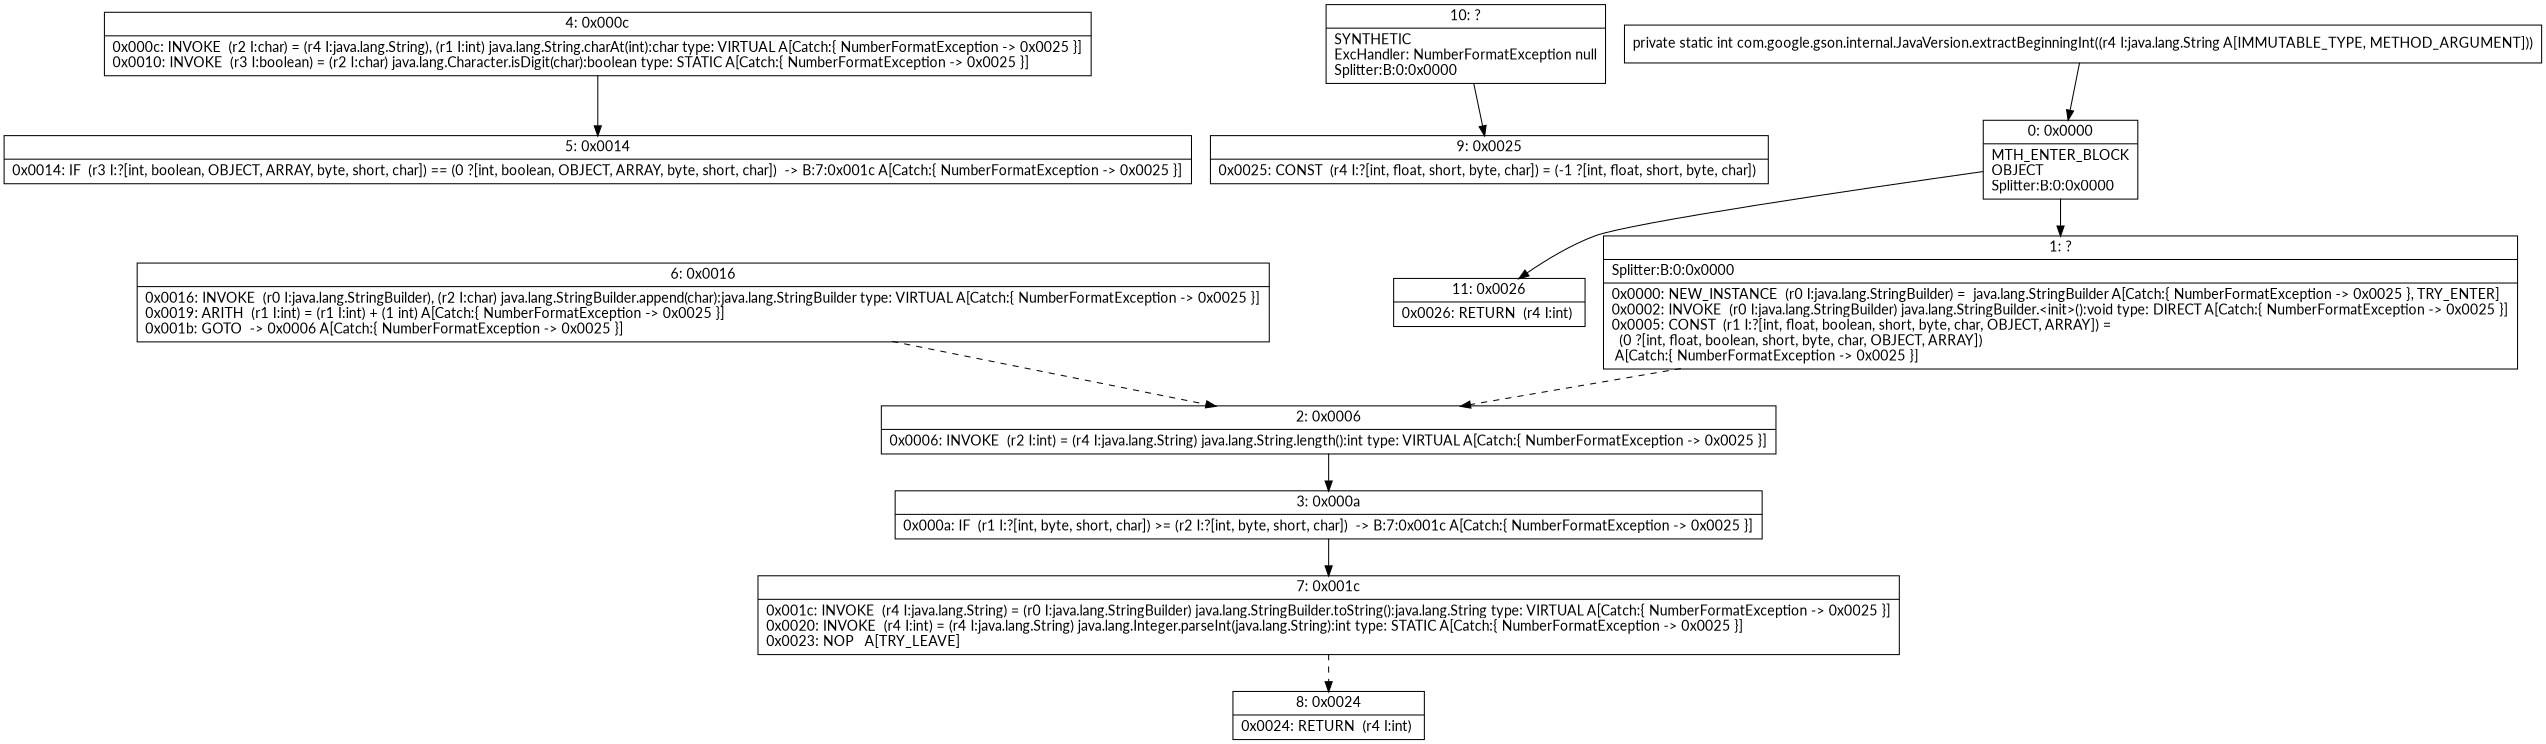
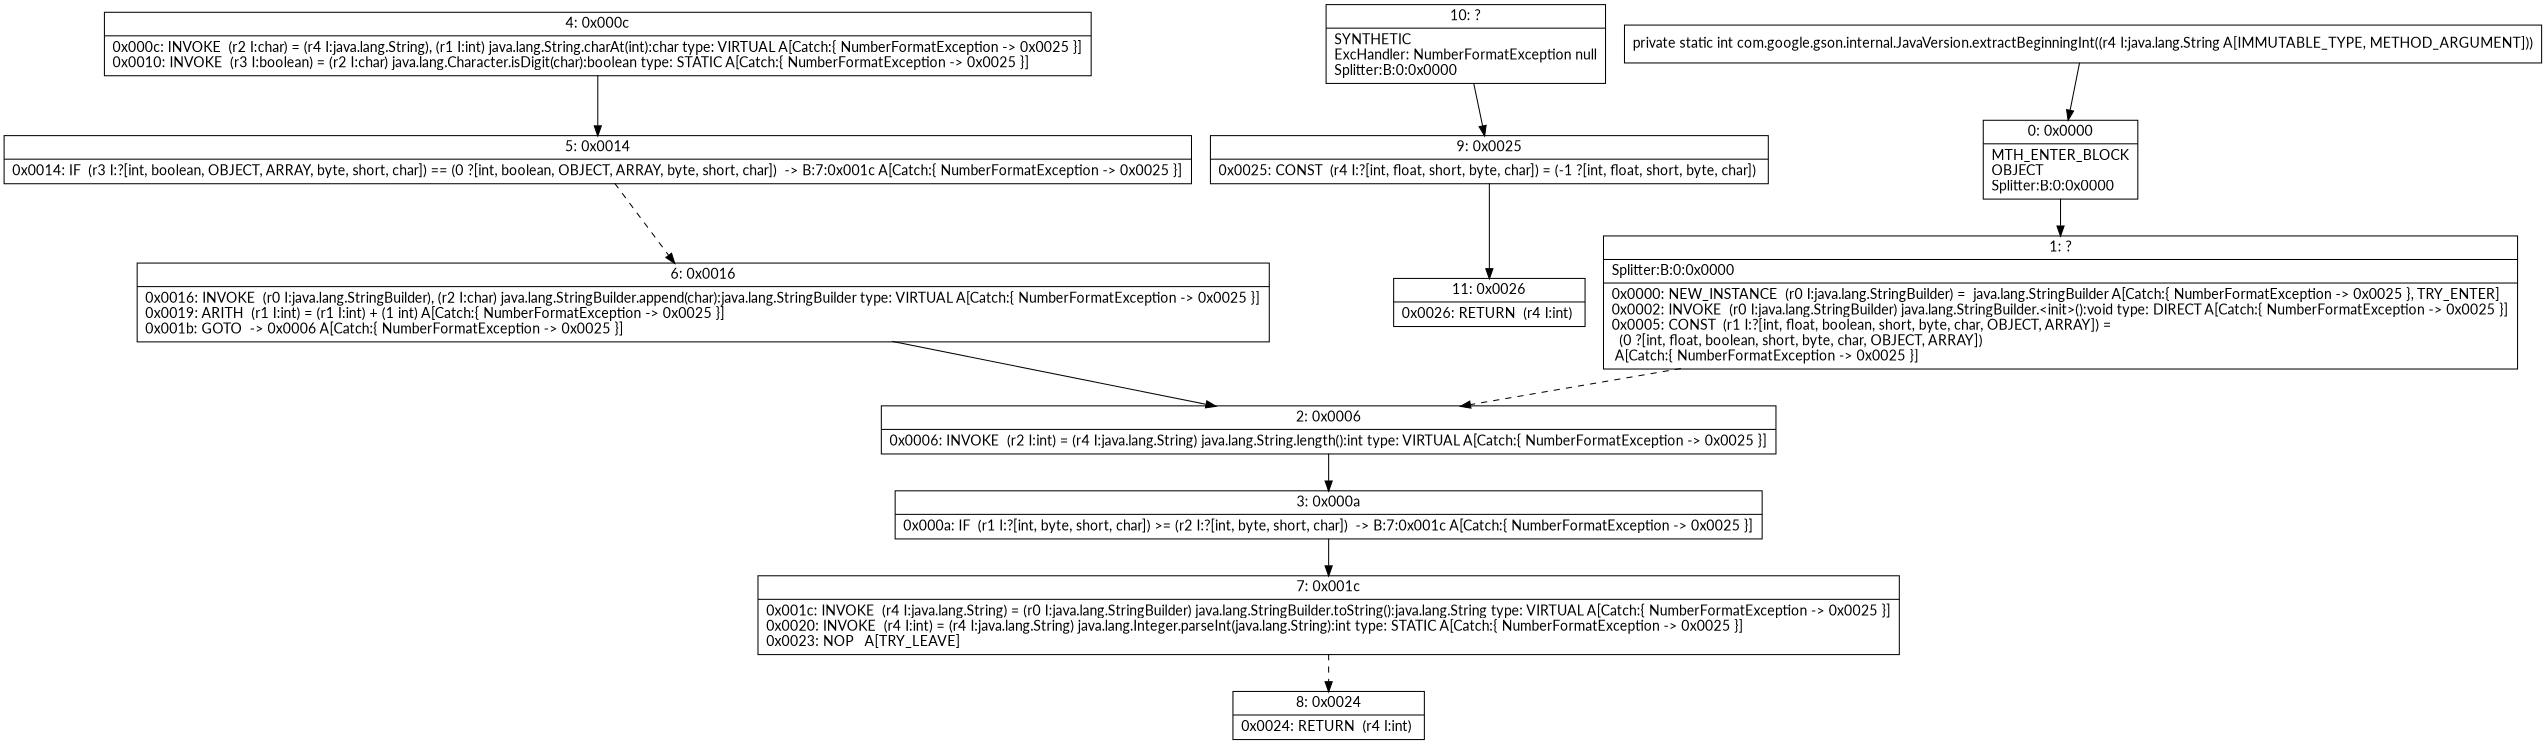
edge "0: 0x0000" -> "11: 0x0026": now "9: 0x0025" -> "11: 0x0026"
edge "5: 0x0014" -> "6: 0x0016": added
edge "6: 0x0016" -> "2: 0x0006": style dashed -> solid
